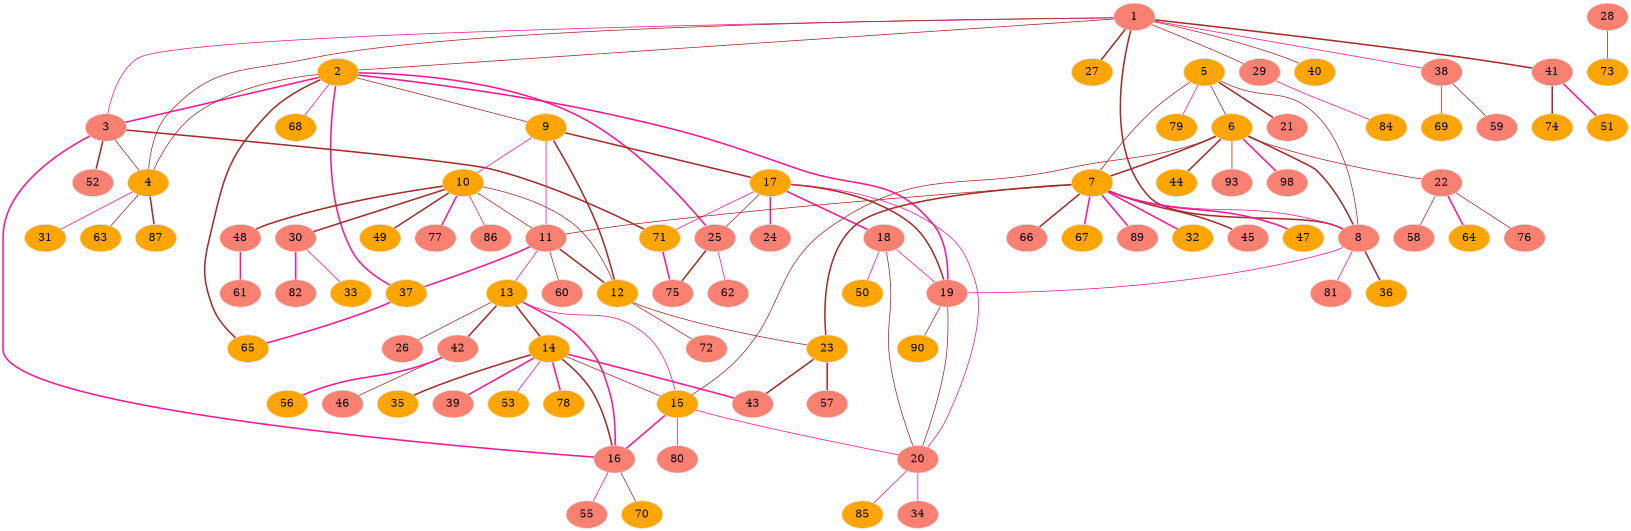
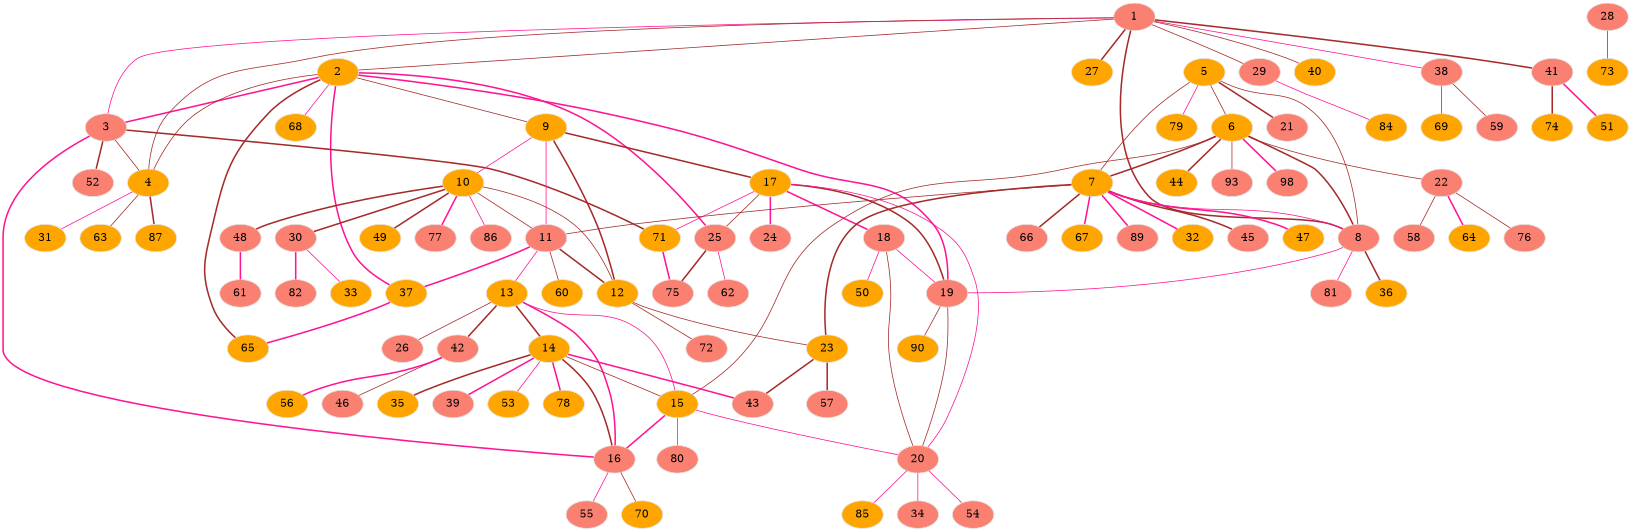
node "60": fillcolor salmon -> orange
node "54": added
